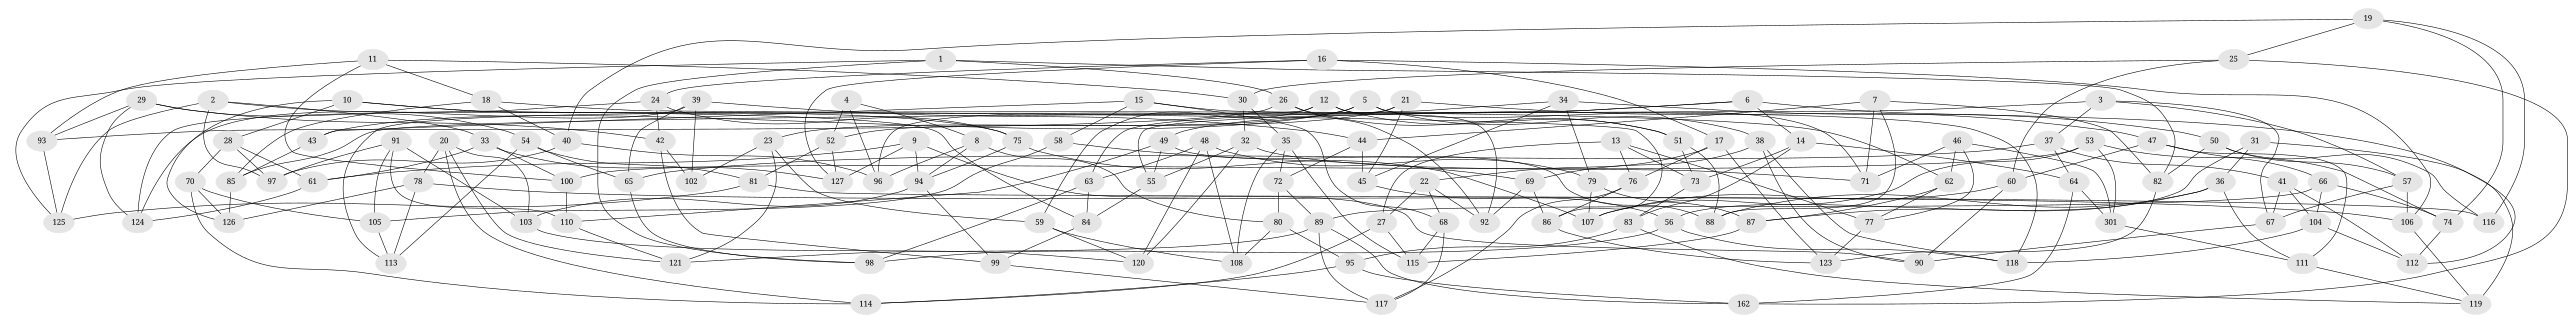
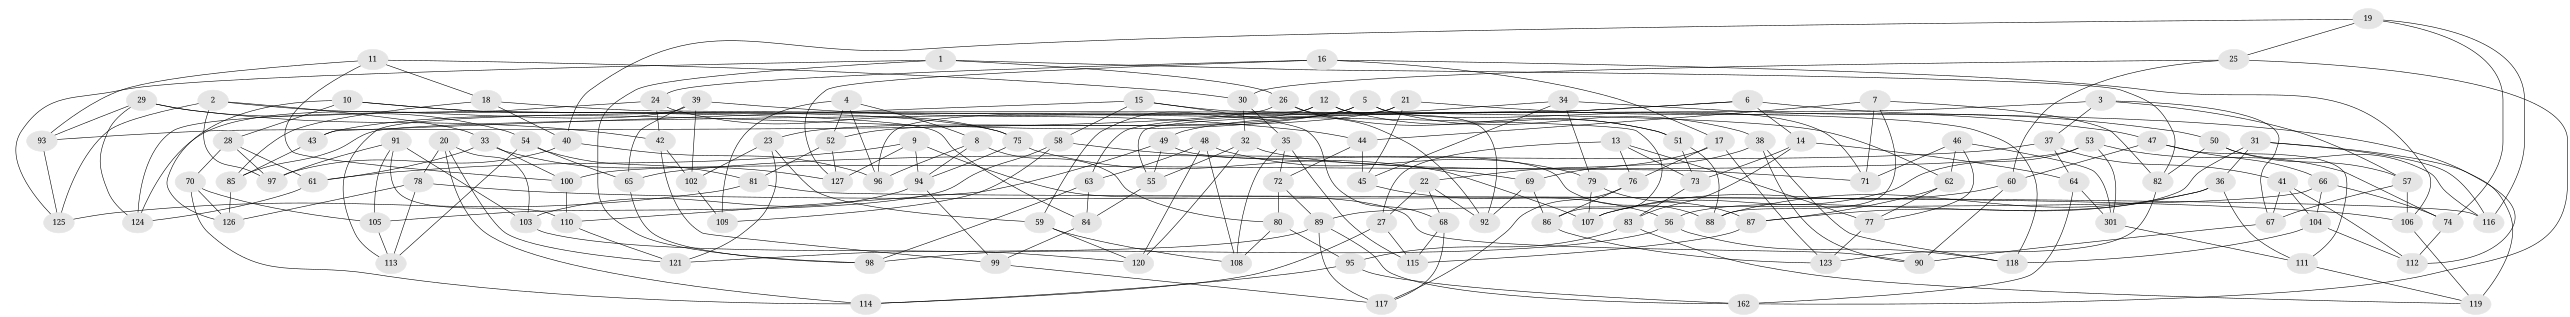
edge "31" -- "116": added
node "109": added
